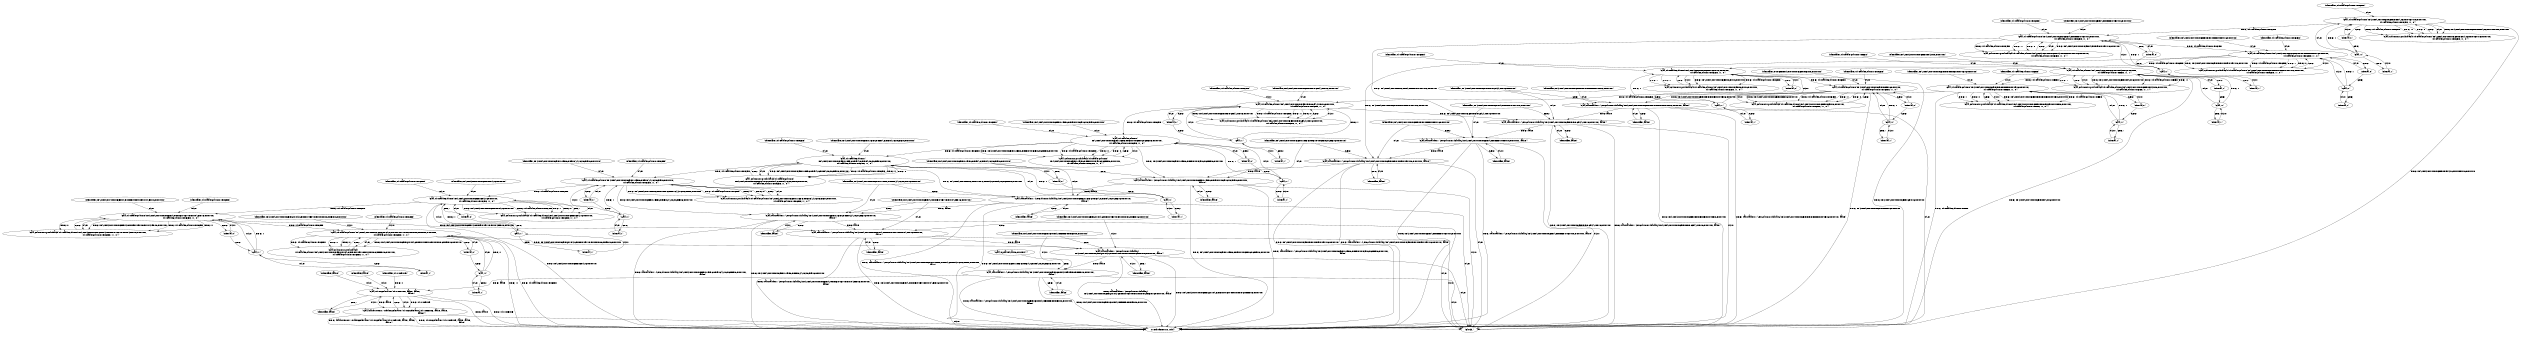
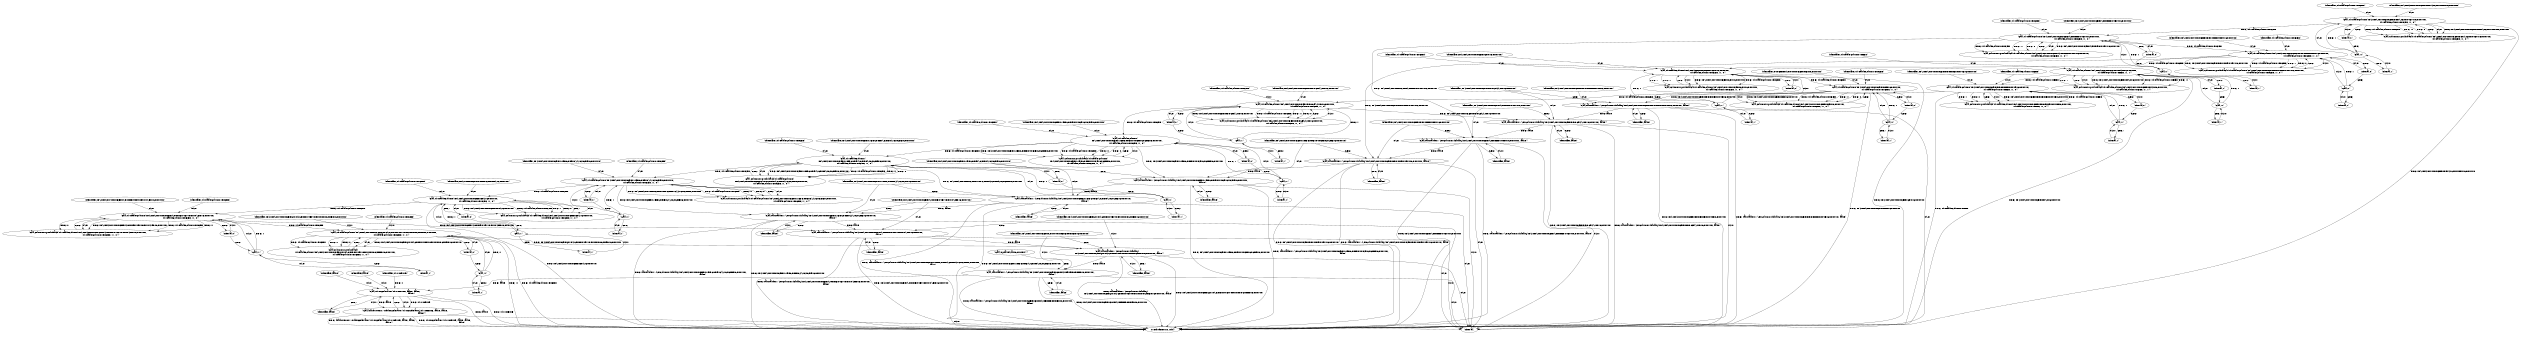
node "(Identifier,IDS_TASK_MANAGER_PHYSICAL_MEM_COLUMN)": added
node "(Identifier,IDS_TASK_MANAGER_CPU_COLUMN)": added
node "(Identifier,IDS_TASK_MANAGER_TASK_COLUMN)": removed
node "(Identifier,IDS_TASK_MANAGER_FPS_COLUMN)": label "(Identifier,IDS_TASK_MANAGER_FPS_COLUMN)" -> "(Identifier,IDS_MANAGER_MANAGER_FPS_COLUMN)"
node "(Identifier,IDS_TASK_MANAGER_GOATS_TELEPORTED_COLUMN)": label "(Identifier,IDS_TASK_MANAGER_GOATS_TELEPORTED_COLUMN)" -> "(Identifier,IDS_TASK_MANAGER_COLUMN_TELEPORTED_COLUMN)"
node "(Block,)": label "(Block,)" -> "(Literal,)"
